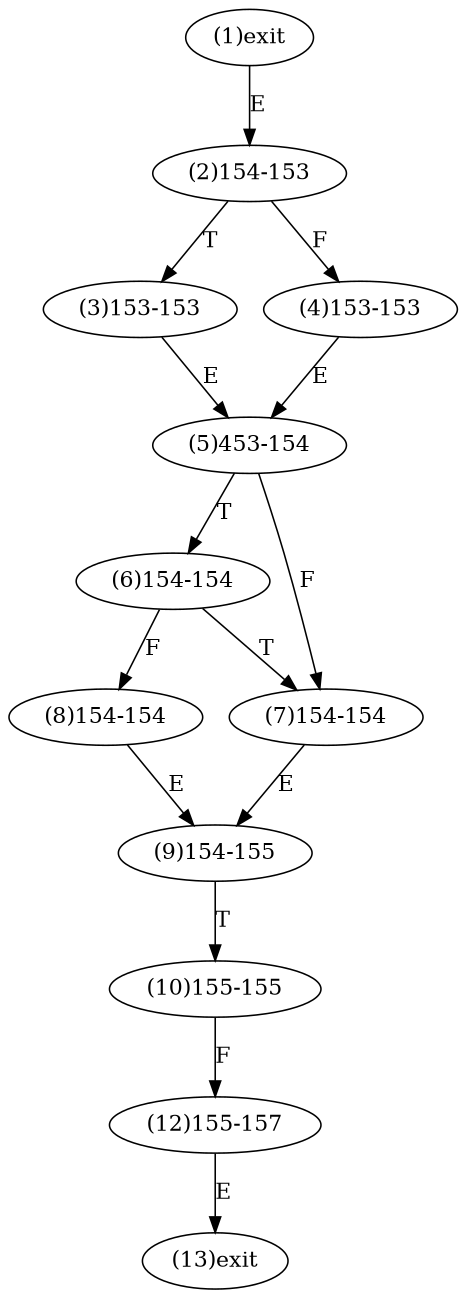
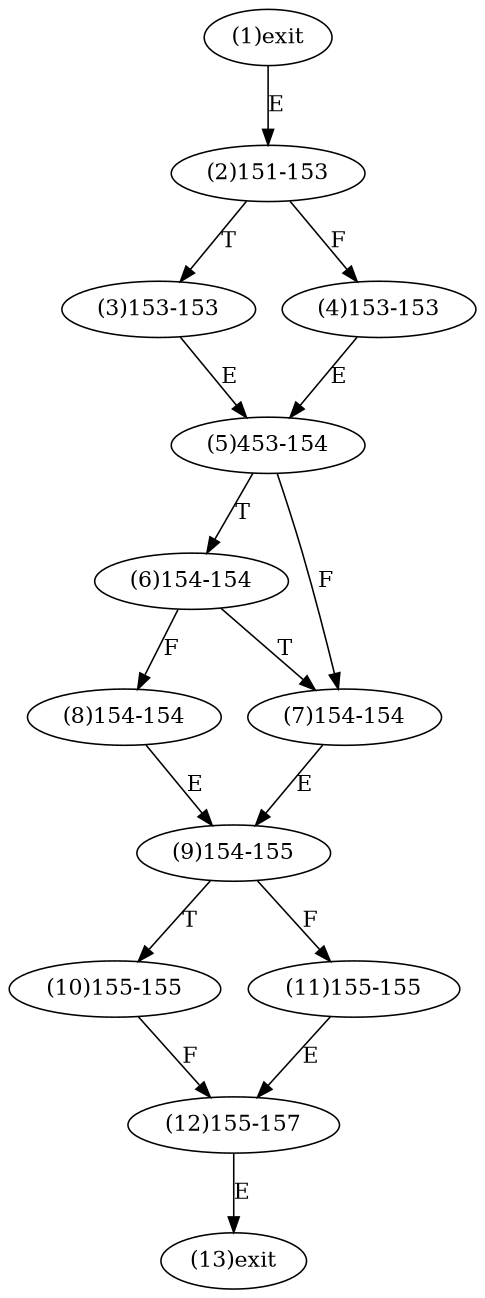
node "(2)154-153": label "(2)154-153" -> "(2)151-153"
node "(11)155-155": added
